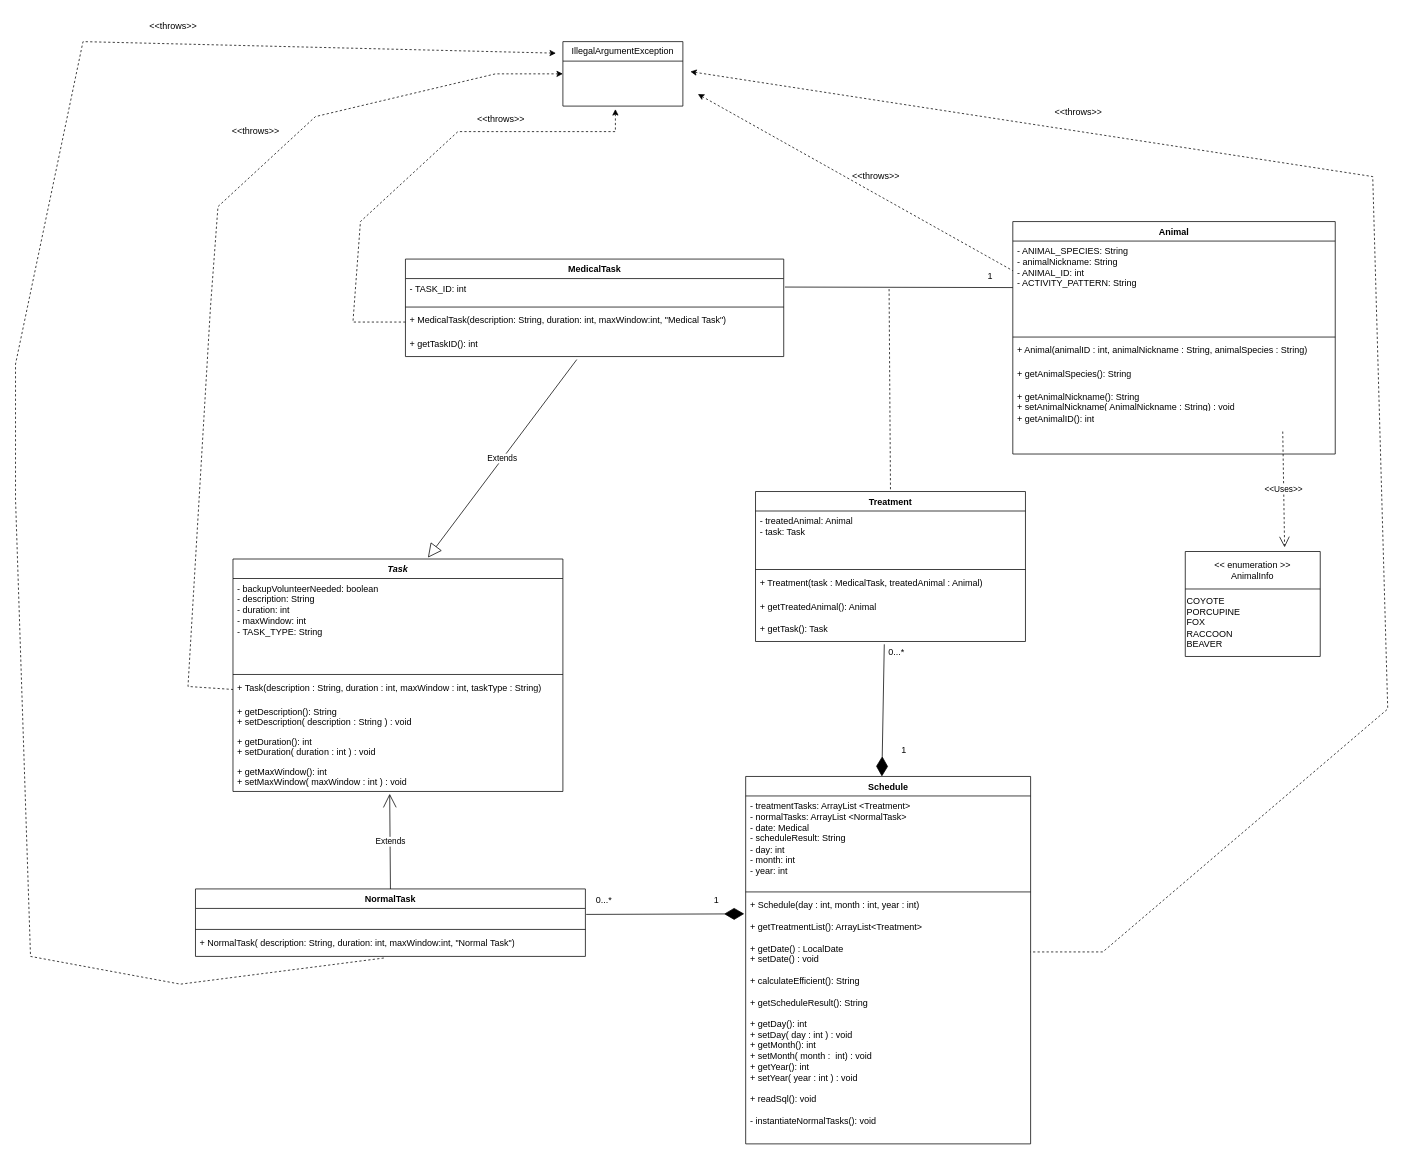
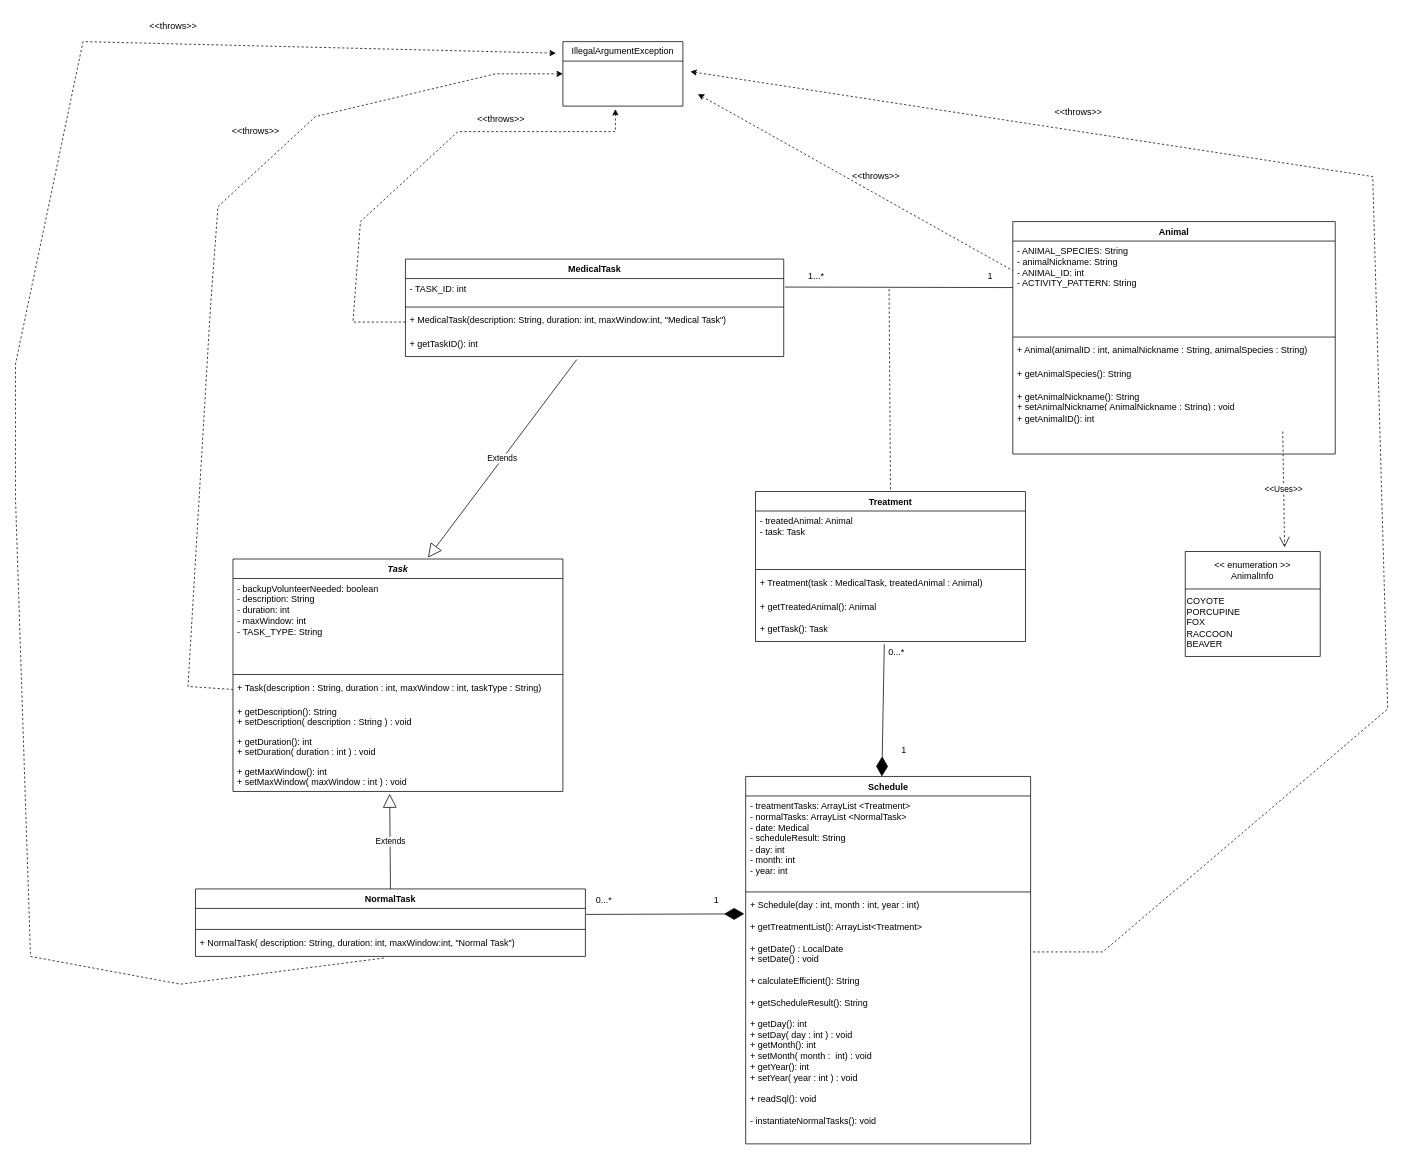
node "1...*": added
edge "NormalTask" -> "+ getMaxWindow(): int + setMaxWindow( maxWindow : int ) : void": arrowhead open -> block
